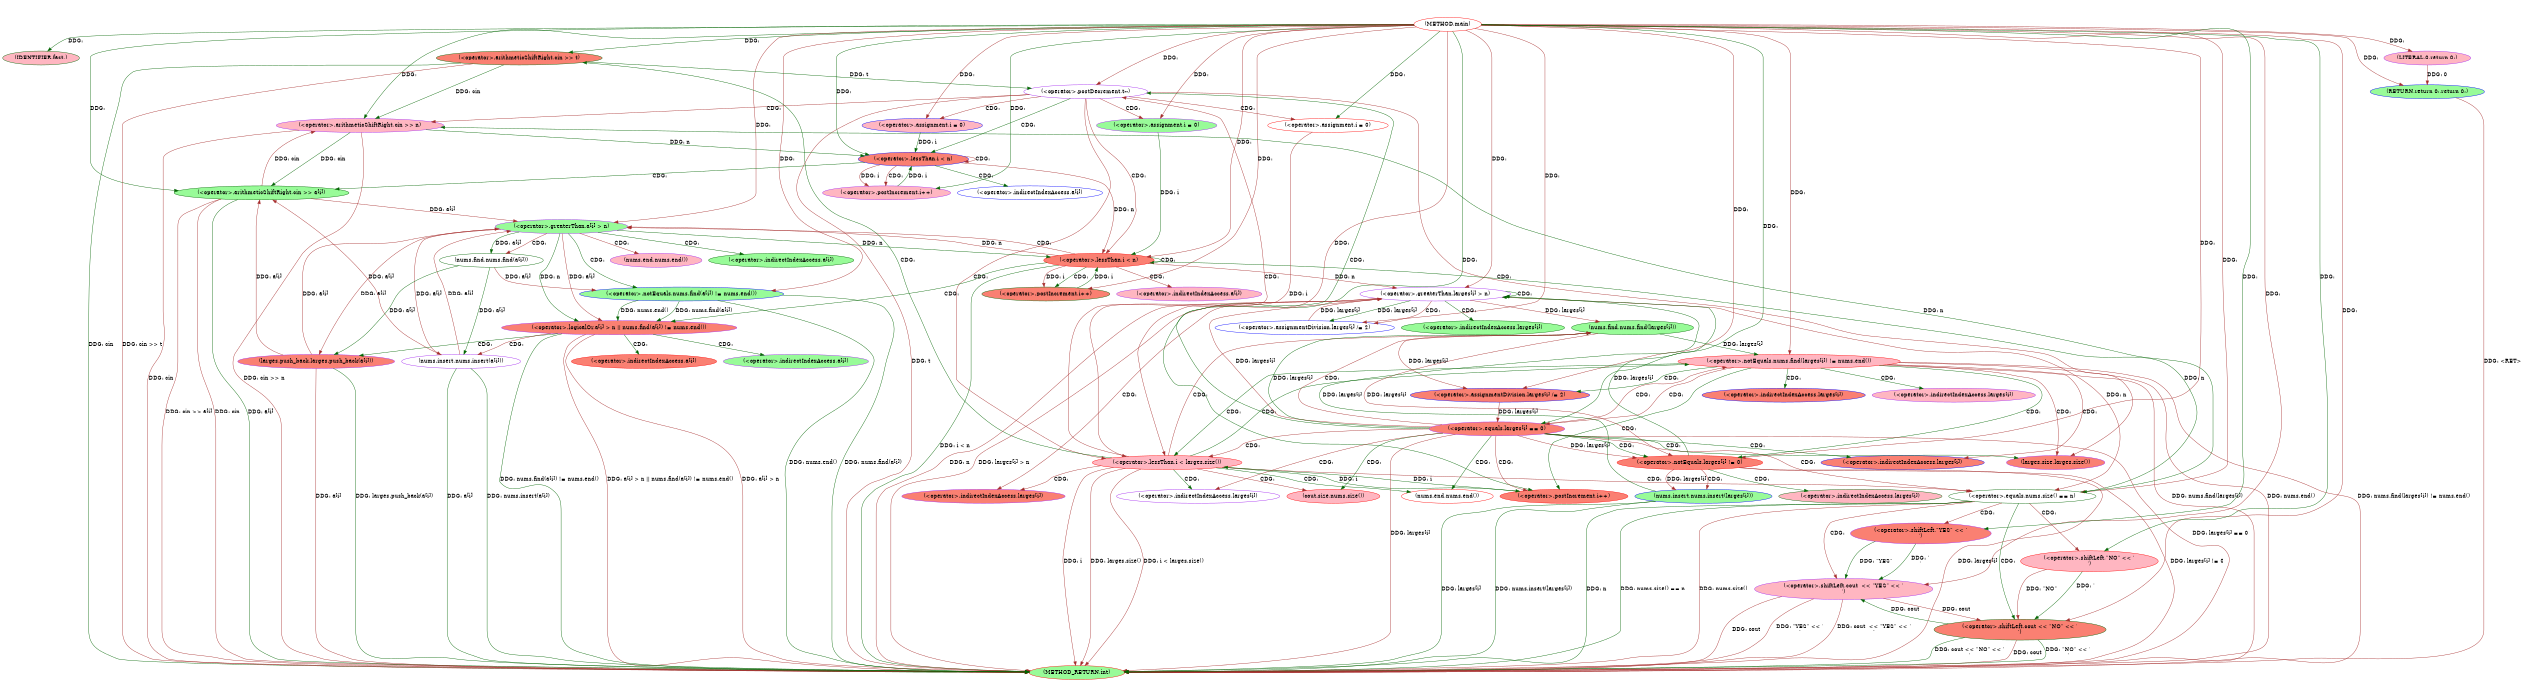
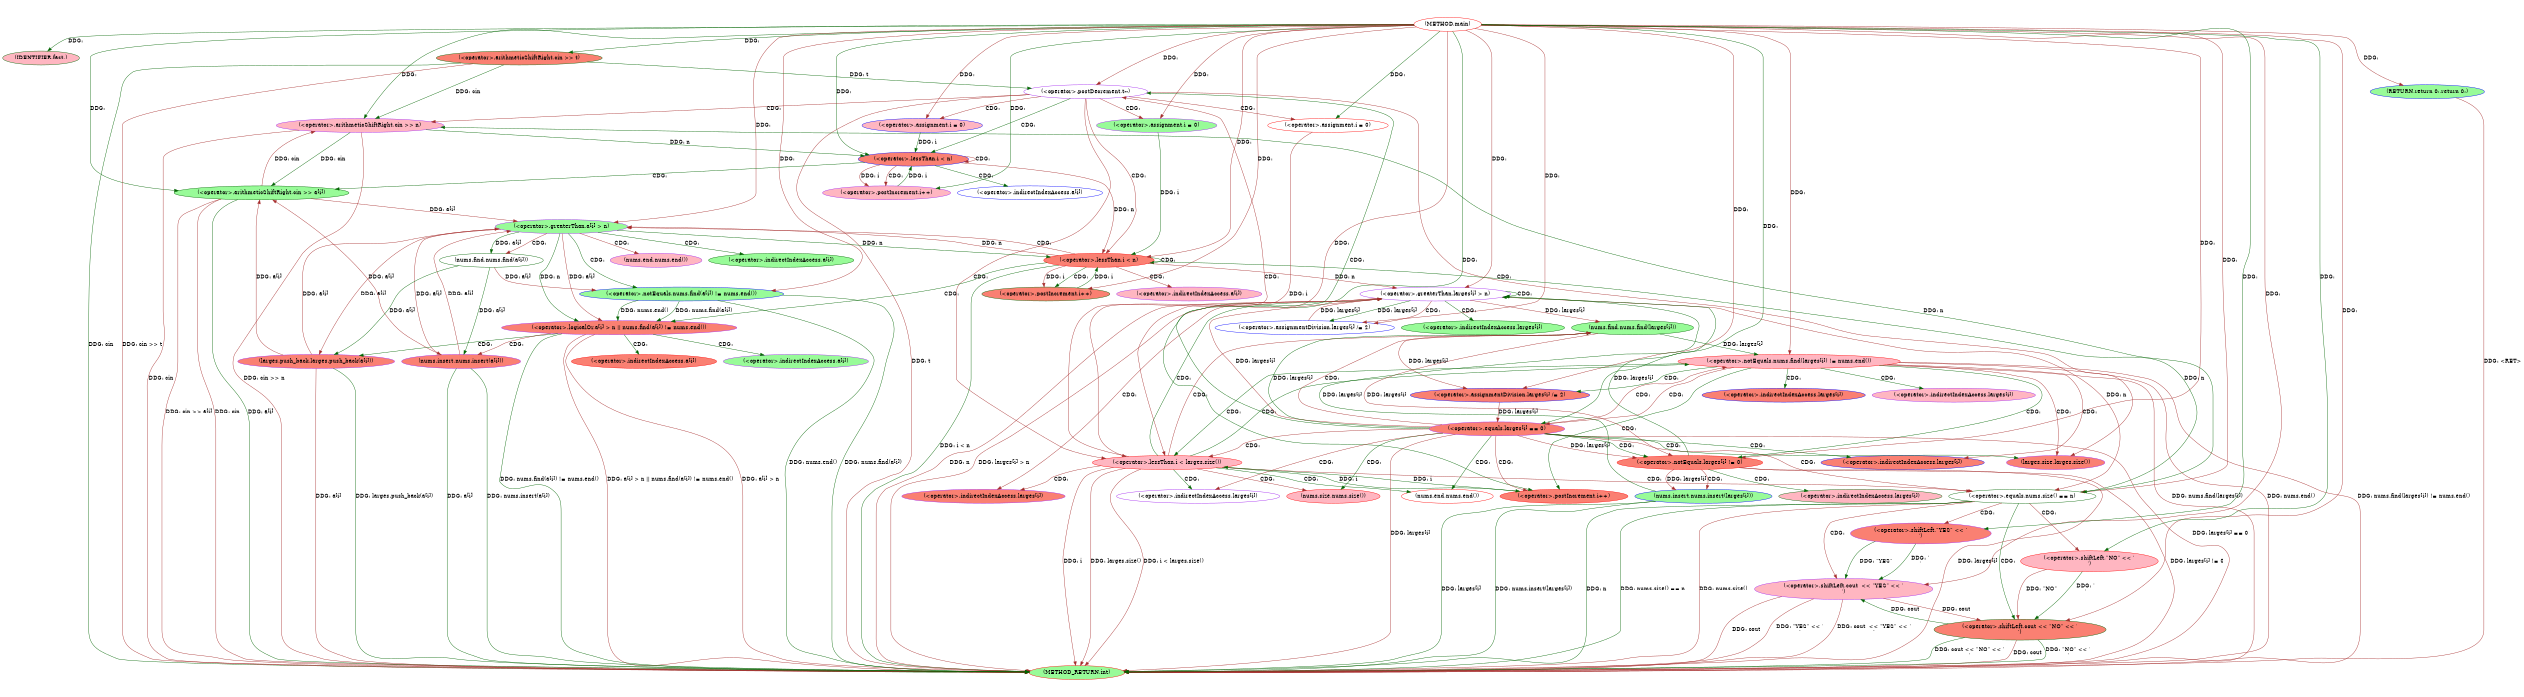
node "(LITERAL,0,return 0;)": removed
edge "(<operator>.lessThan,i < larges.size())" -> "(<operator>.arithmeticShiftRight,cin >> t)": now "(<operator>.lessThan,i < larges.size())" -> "(<operator>.greaterThan,larges[i] > n)"
node "(nums.insert,nums.insert(a[i]))": fillcolor white -> salmon
node "(cout.size,nums.size())": label "(cout.size,nums.size())" -> "(nums.size,nums.size())"
